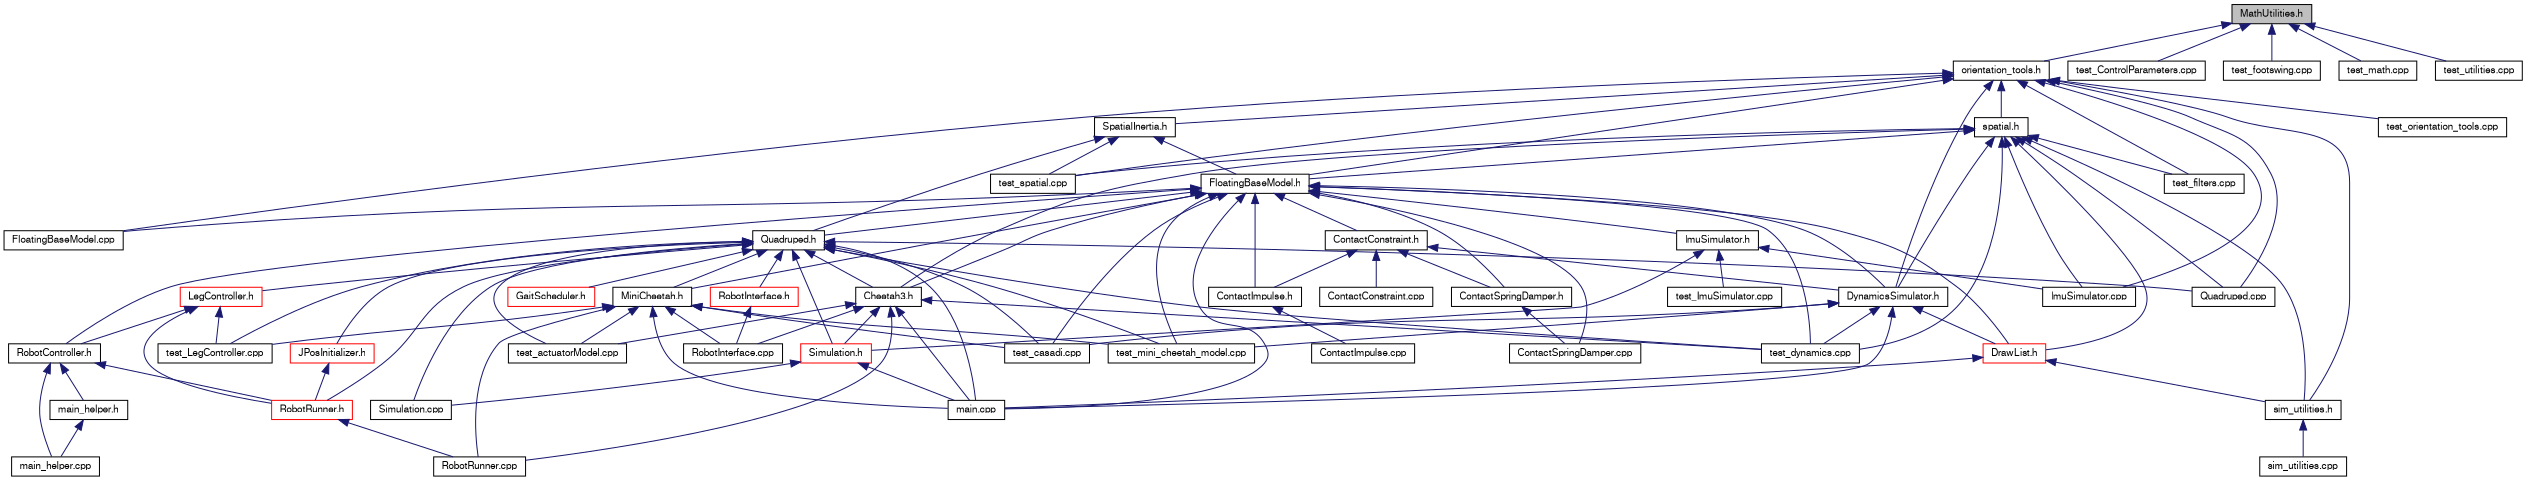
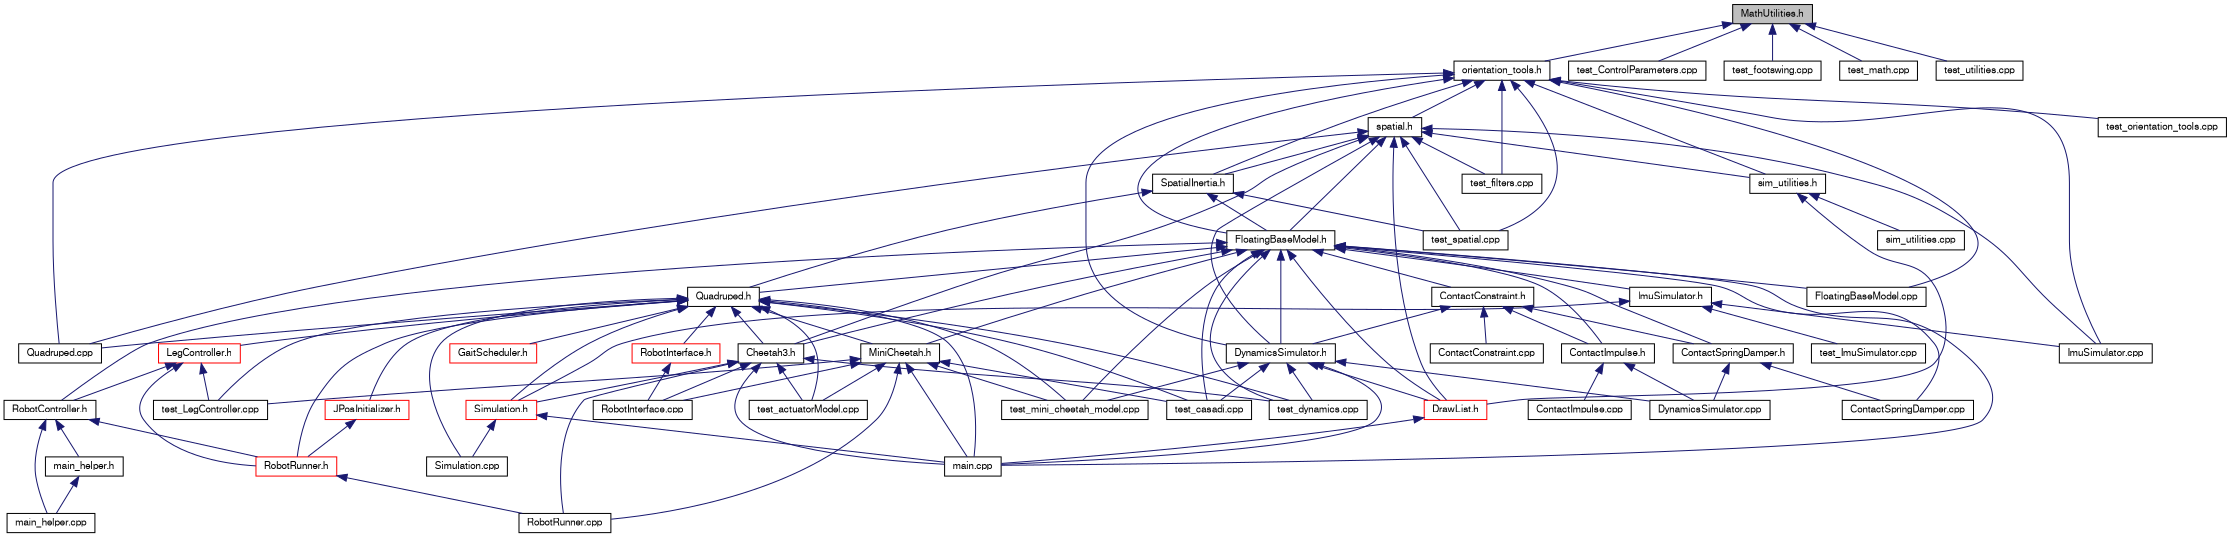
edge "test_dynamics.cpp" -> "spatial.h": now "SpatialInertia.h" -> "spatial.h"
edge "sim_utilities.h" -> "DrawList.h": reversed
node "DynamicsSimulator.cpp": added
